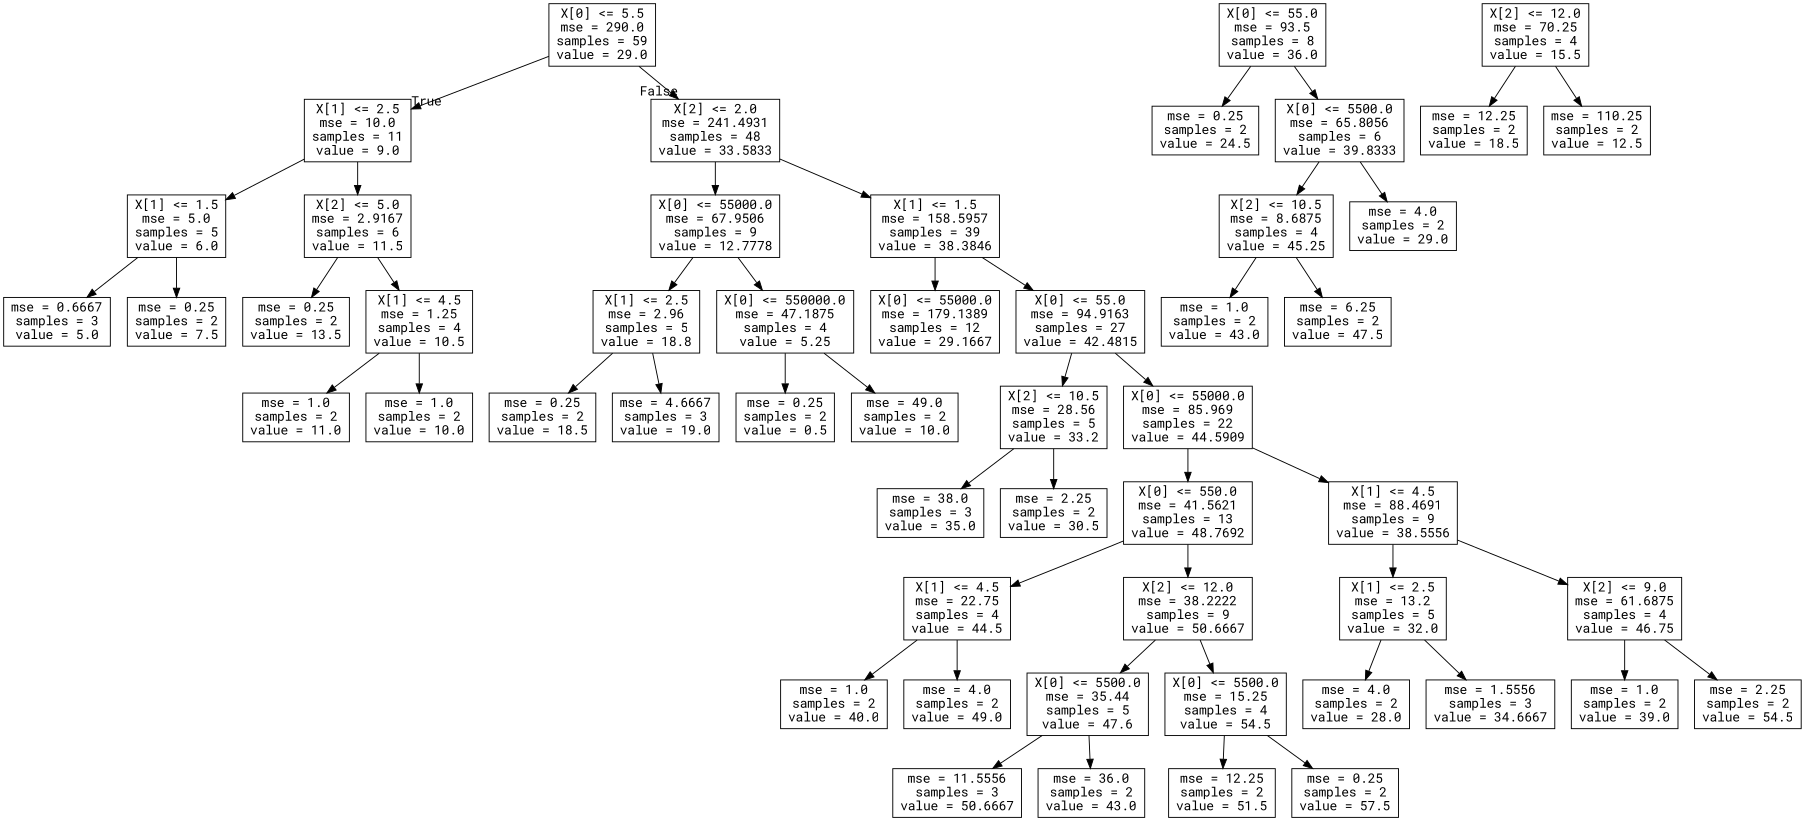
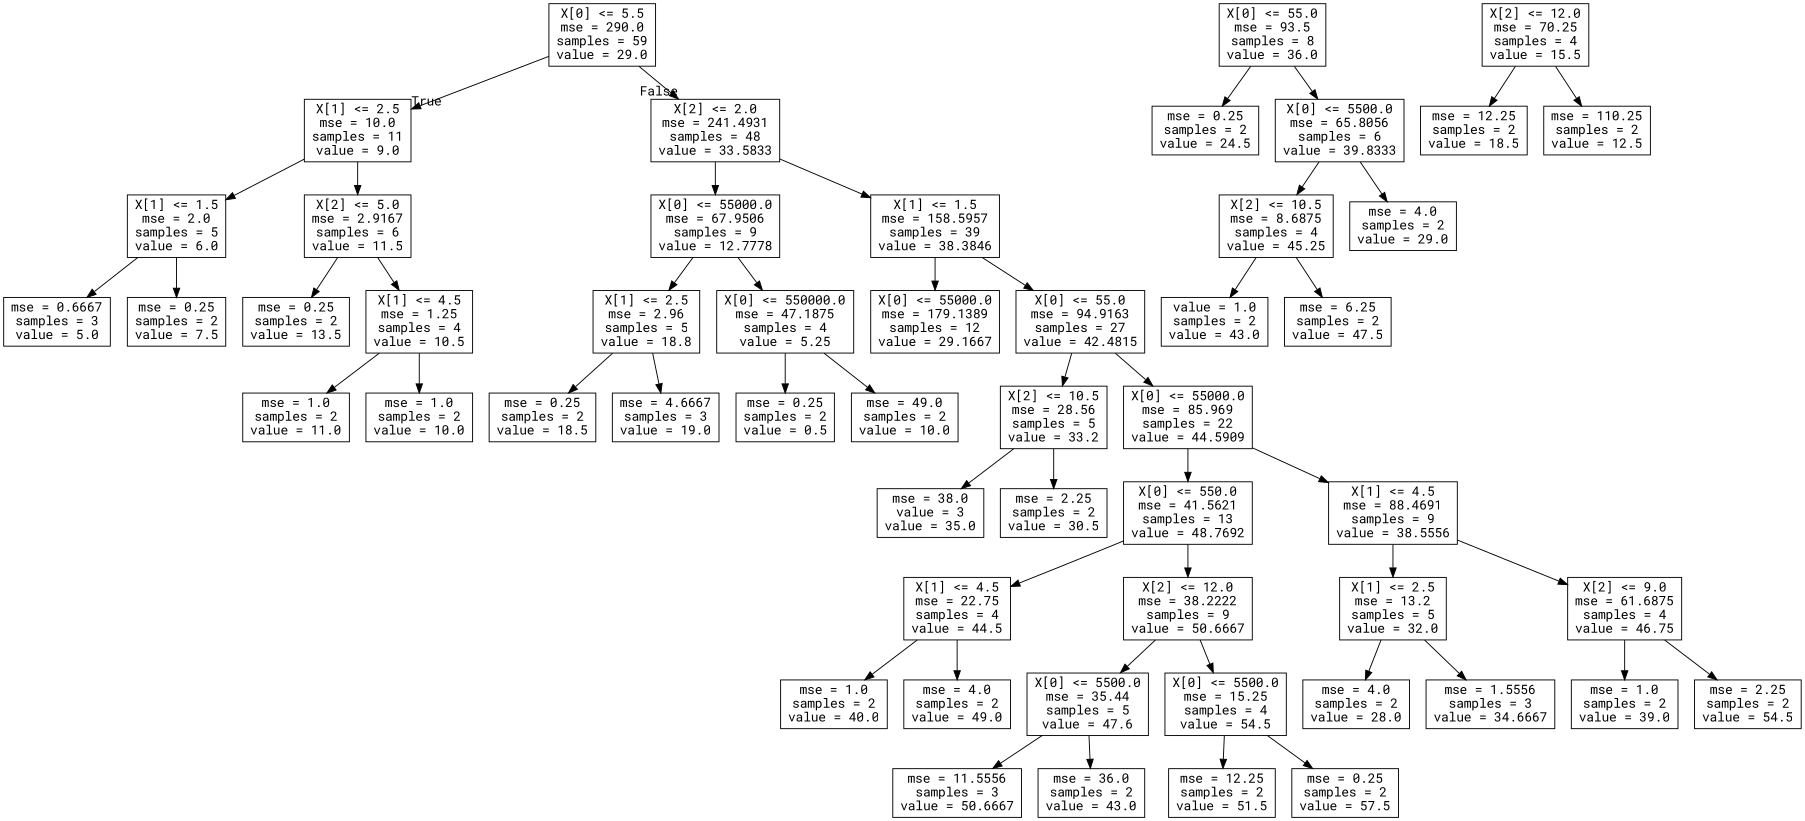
node "X[1] <= 1.5 mse = 5.0 samples = 5 value = 6.0": label "X[1] <= 1.5 mse = 5.0 samples = 5 value = 6.0" -> "X[1] <= 1.5 mse = 2.0 samples = 5 value = 6.0"
node "mse = 1.0 samples = 2 value = 43.0": label "mse = 1.0 samples = 2 value = 43.0" -> "value = 1.0 samples = 2 value = 43.0"
node "mse = 38.0 samples = 3 value = 35.0": label "mse = 38.0 samples = 3 value = 35.0" -> "mse = 38.0 value = 3 value = 35.0"
